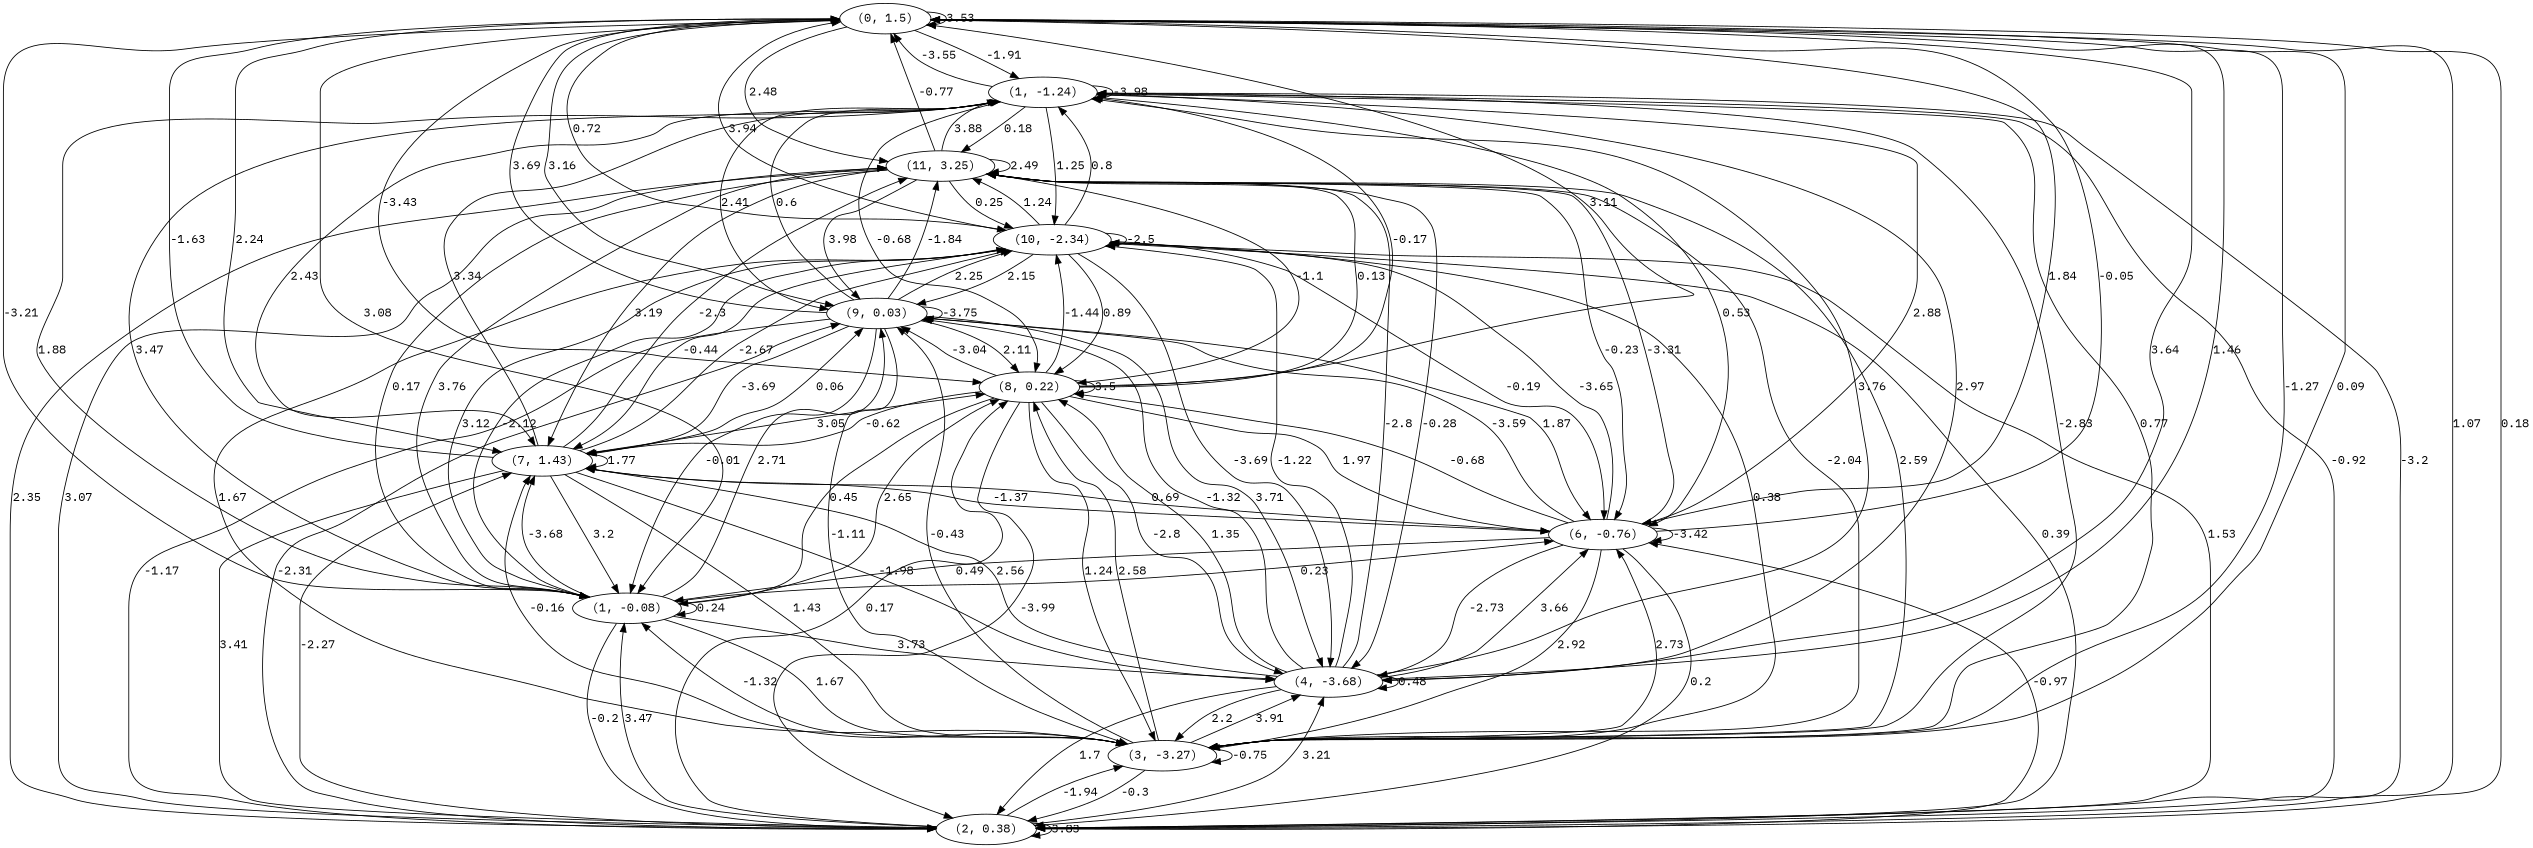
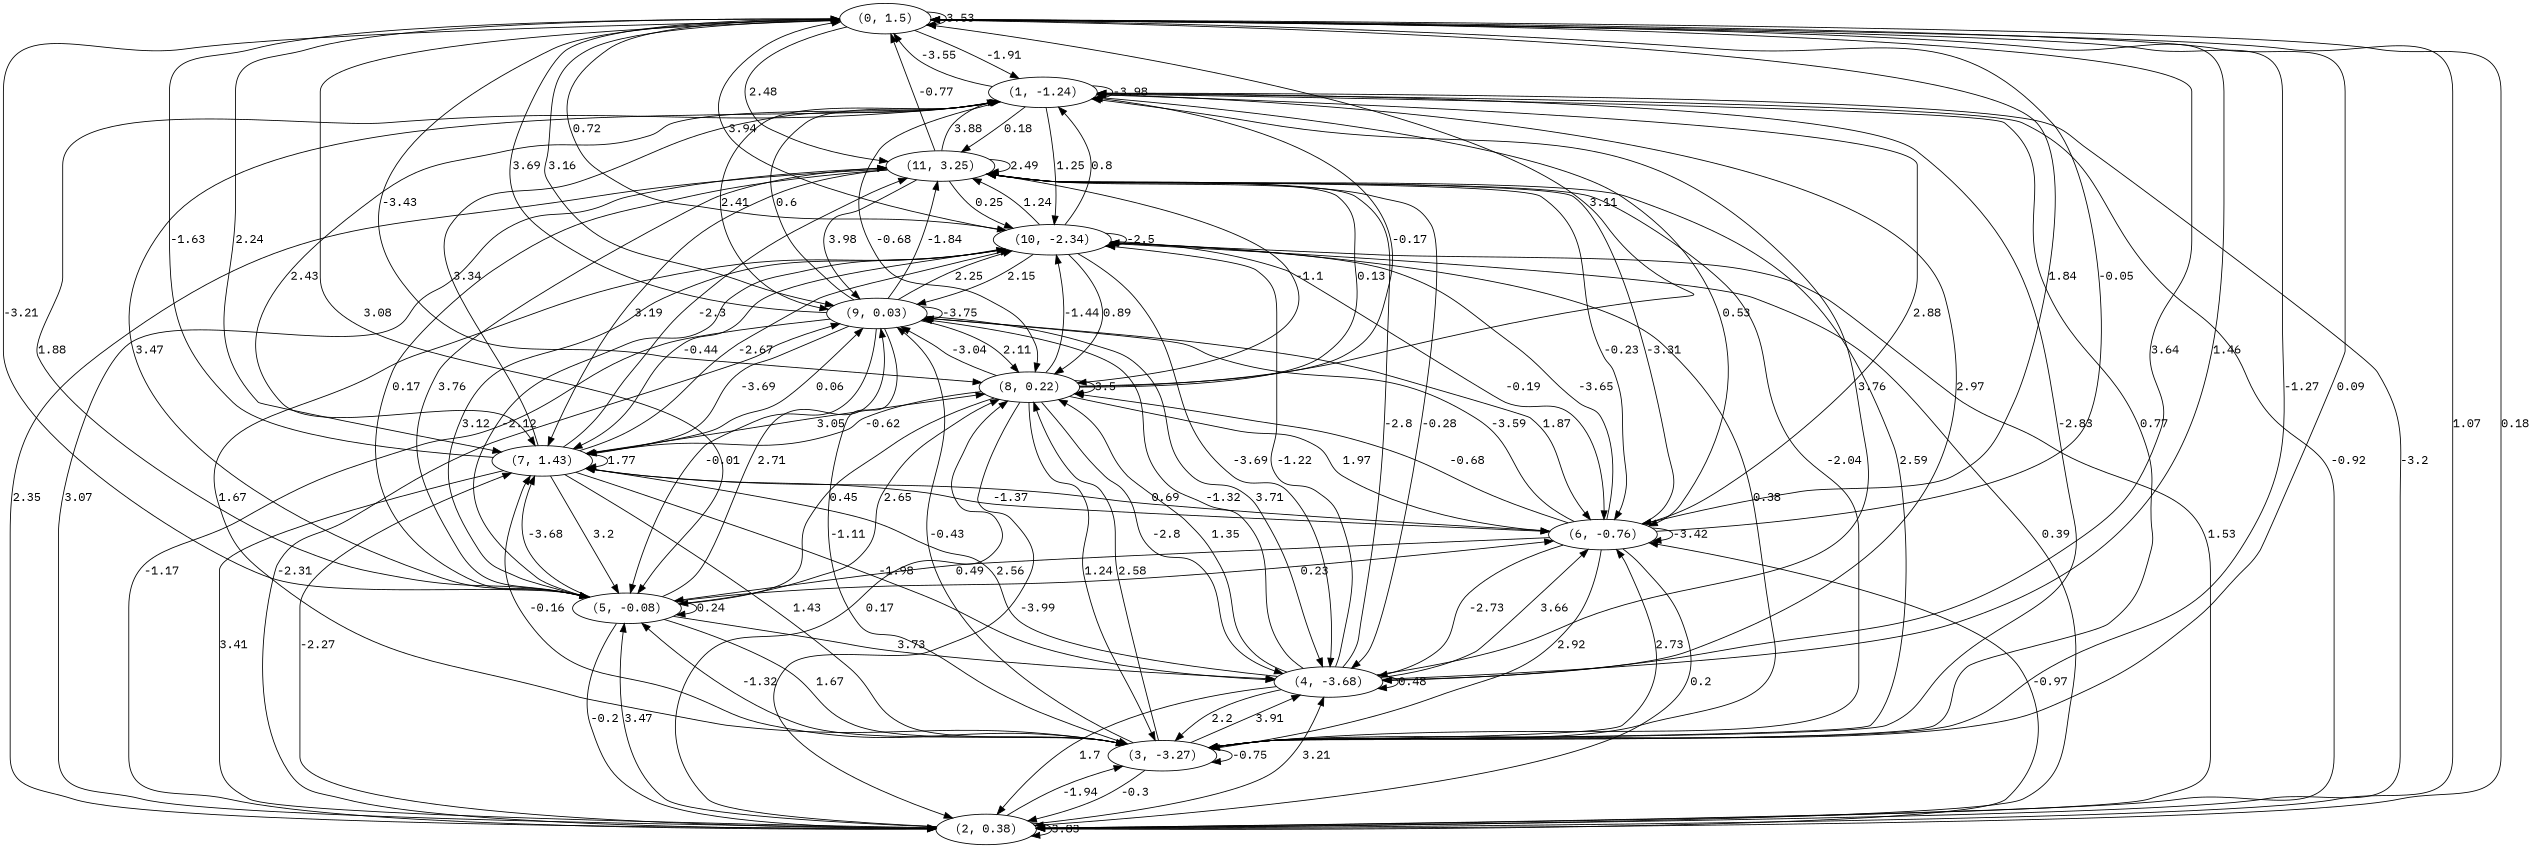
node "(1, -0.08)": label "(1, -0.08)" -> "(5, -0.08)"
